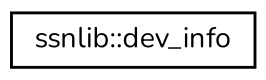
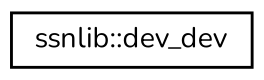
node "ssnlib::dev_info": label "ssnlib::dev_info" -> "ssnlib::dev_dev"
